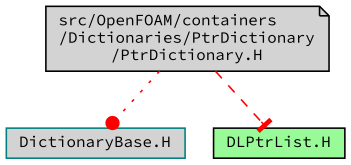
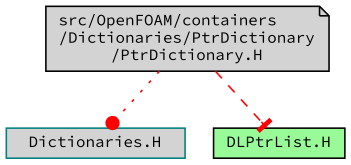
node "DictionaryBase.H": label "DictionaryBase.H" -> "Dictionaries.H"
